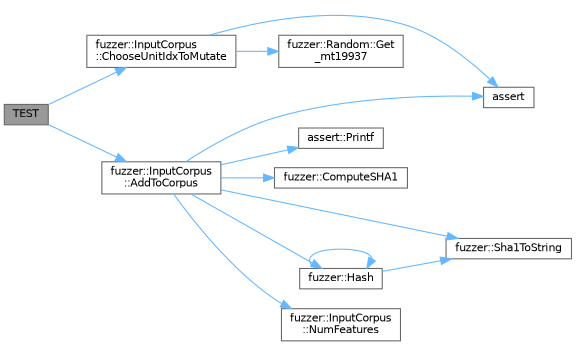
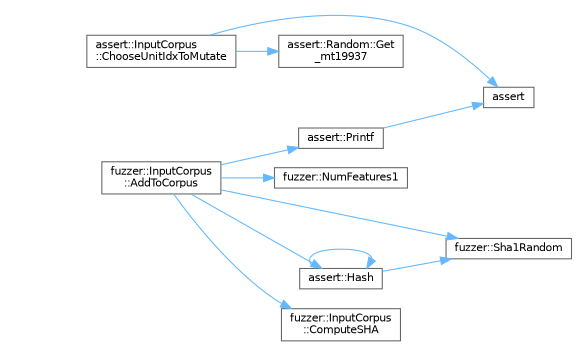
node "fuzzer::InputCorpus ::ChooseUnitIdxToMutate": label "fuzzer::InputCorpus ::ChooseUnitIdxToMutate" -> "assert::InputCorpus ::ChooseUnitIdxToMutate"
node "fuzzer::Random::Get _mt19937": label "fuzzer::Random::Get _mt19937" -> "assert::Random::Get _mt19937"
edge "fuzzer::InputCorpus ::AddToCorpus" -> "assert": now "assert::Printf" -> "assert"
node "TEST": removed
node "fuzzer::ComputeSHA1": label "fuzzer::ComputeSHA1" -> "fuzzer::NumFeatures1"
node "fuzzer::Sha1ToString": label "fuzzer::Sha1ToString" -> "fuzzer::Sha1Random"
node "fuzzer::Hash": label "fuzzer::Hash" -> "assert::Hash"
node "fuzzer::InputCorpus ::NumFeatures": label "fuzzer::InputCorpus ::NumFeatures" -> "fuzzer::InputCorpus ::ComputeSHA"
